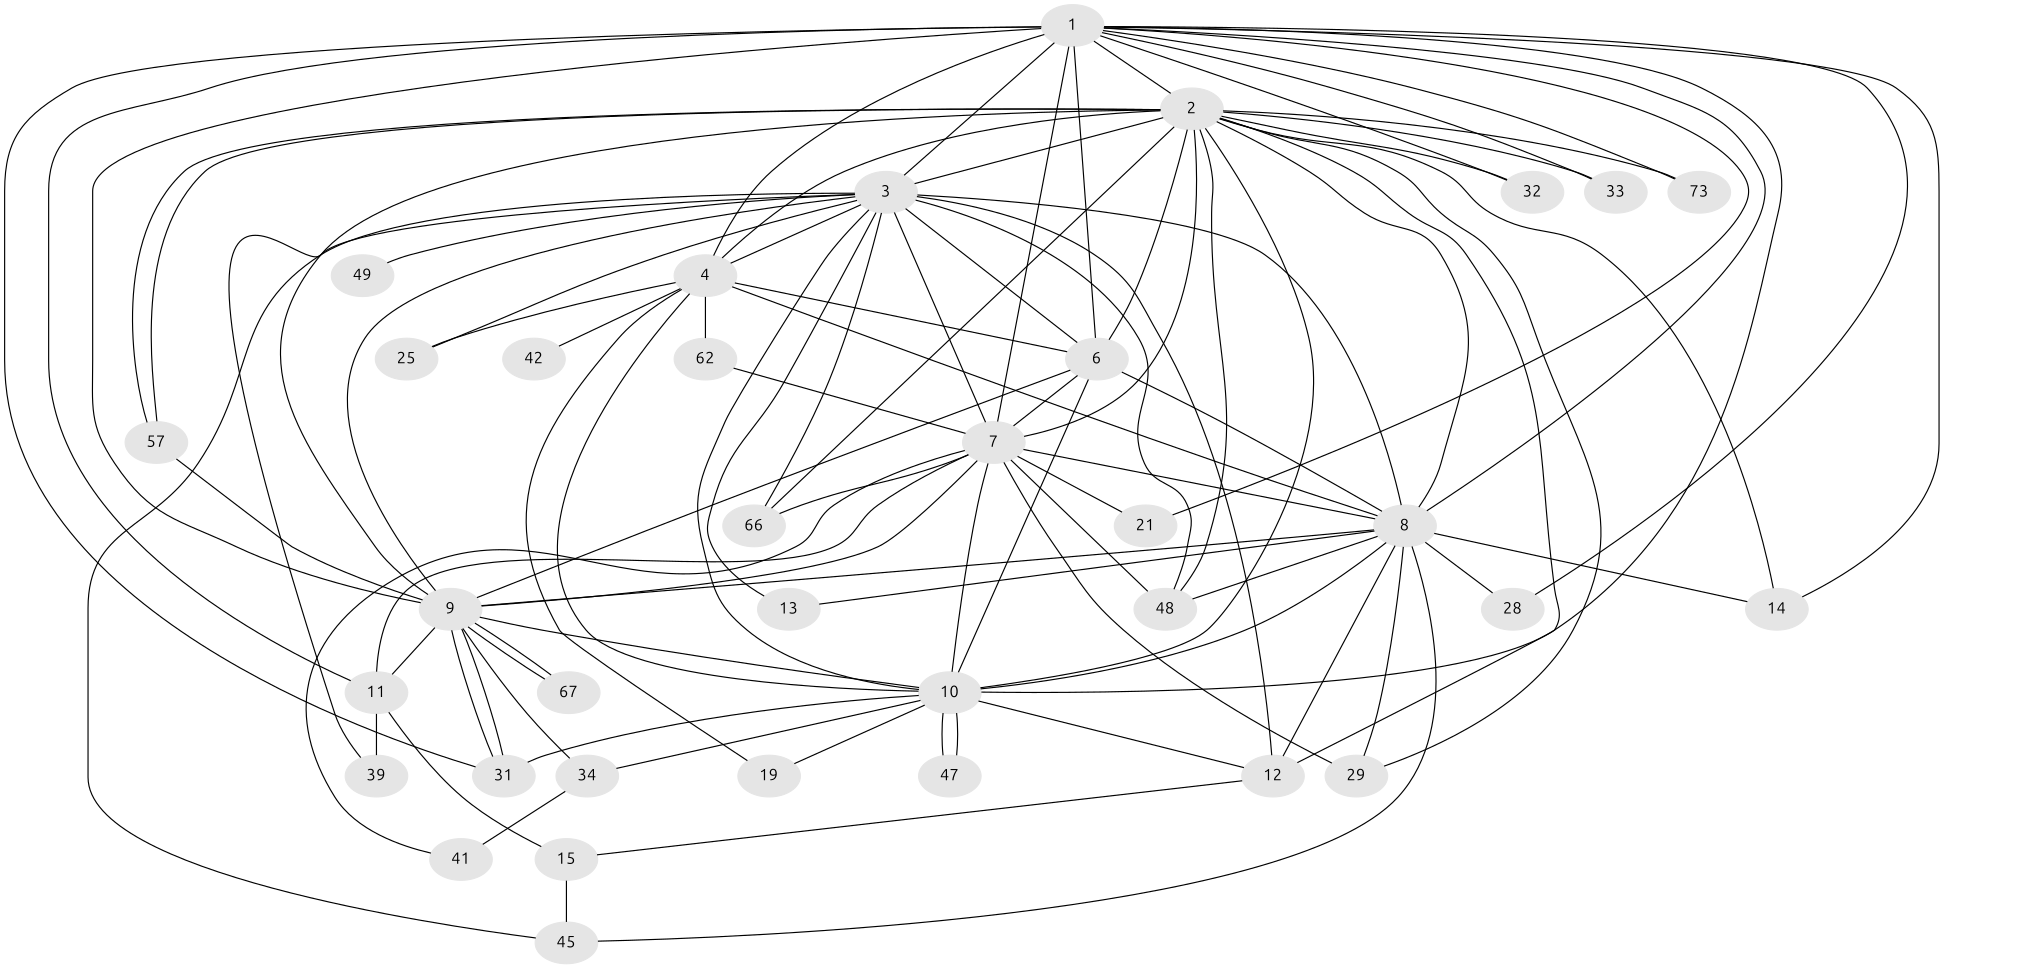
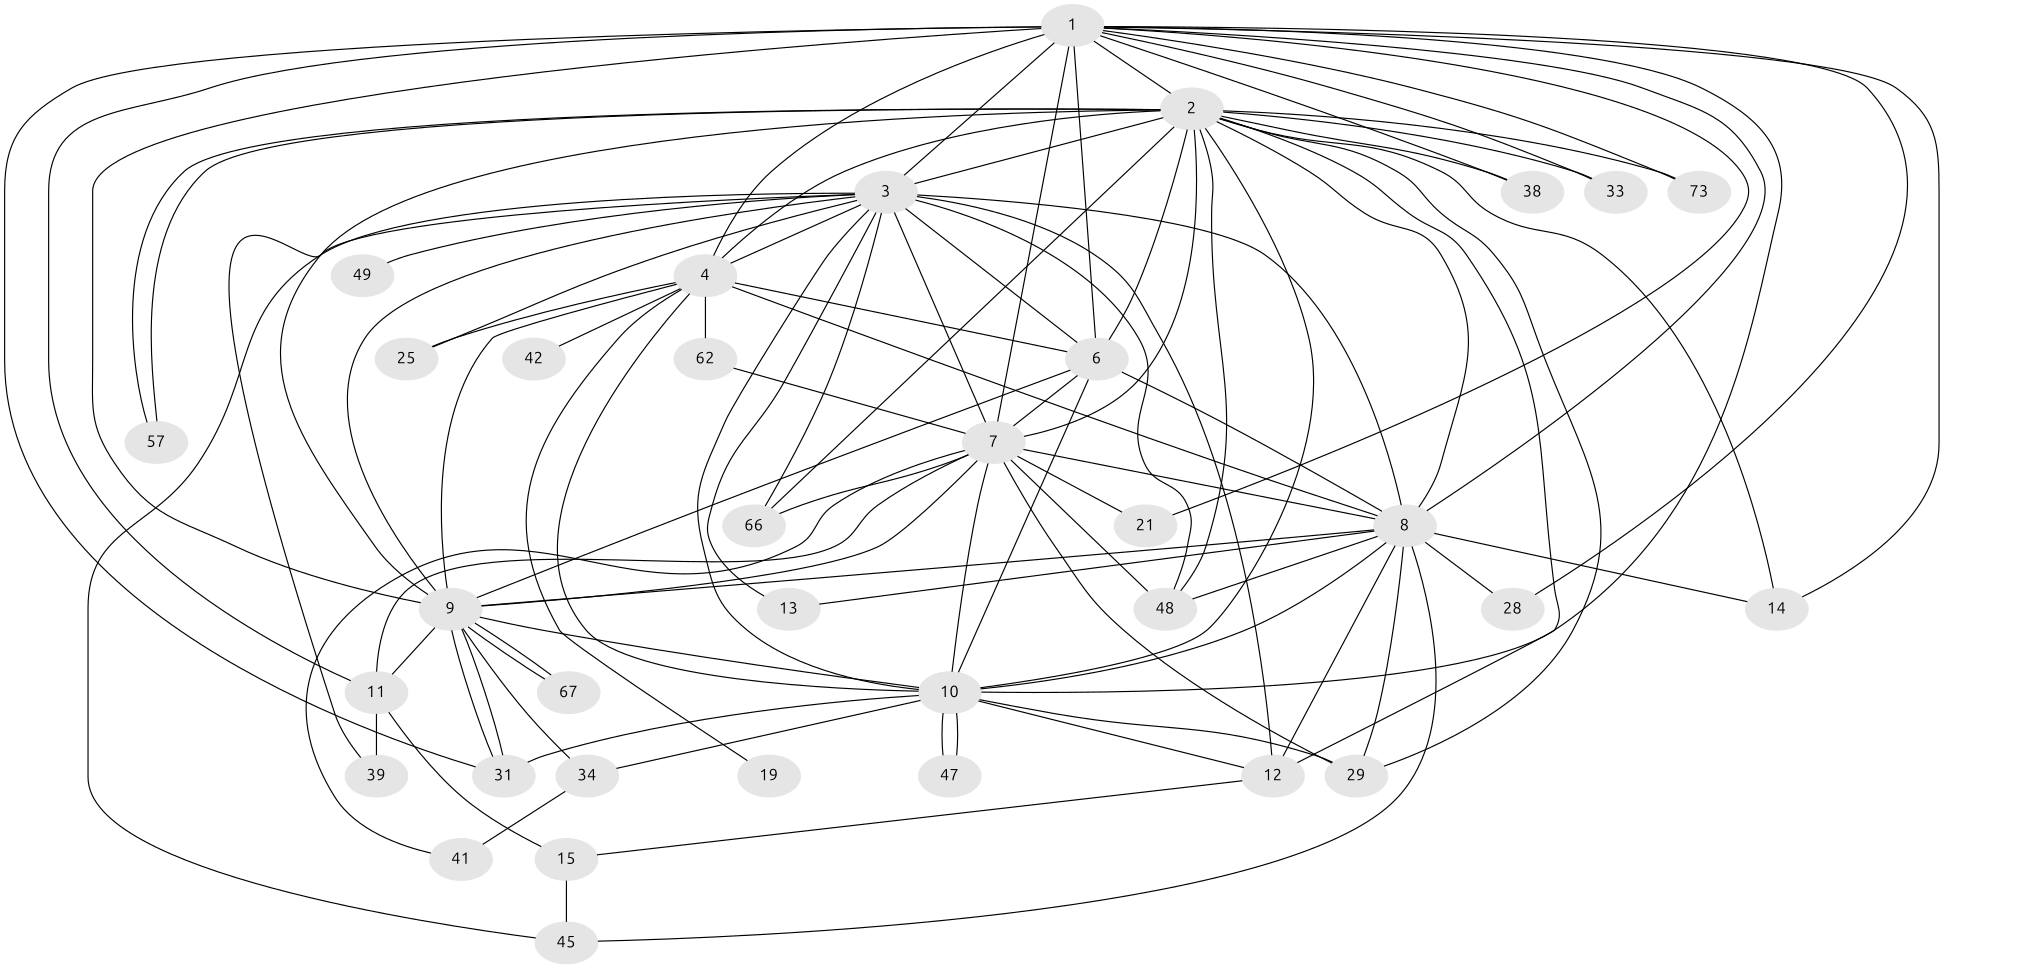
node "32": label "32" -> "38"
edge "57" -- "9": now "4" -- "9"
edge "10" -- "19": now "10" -- "29"
